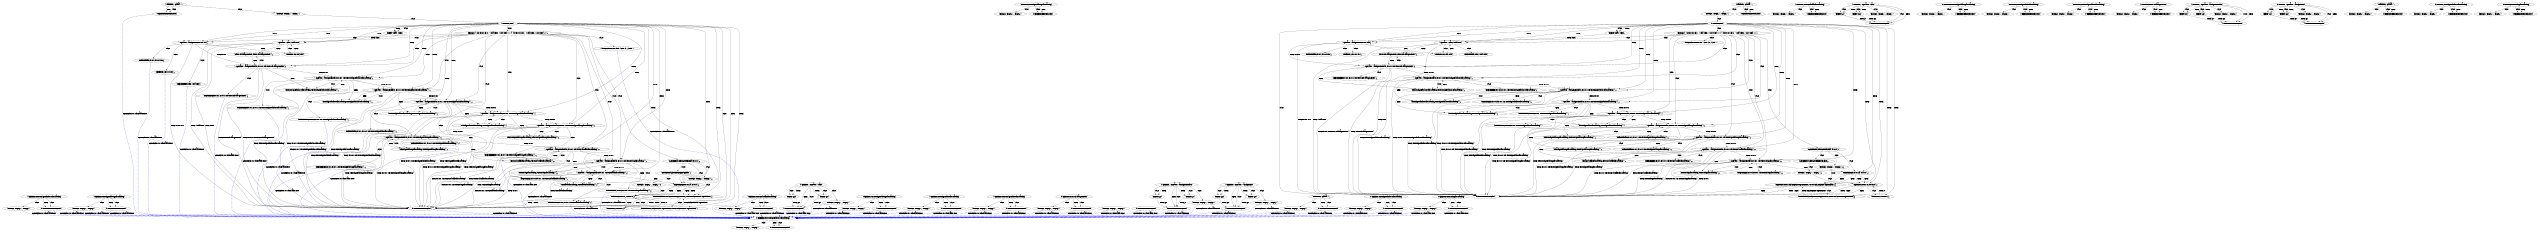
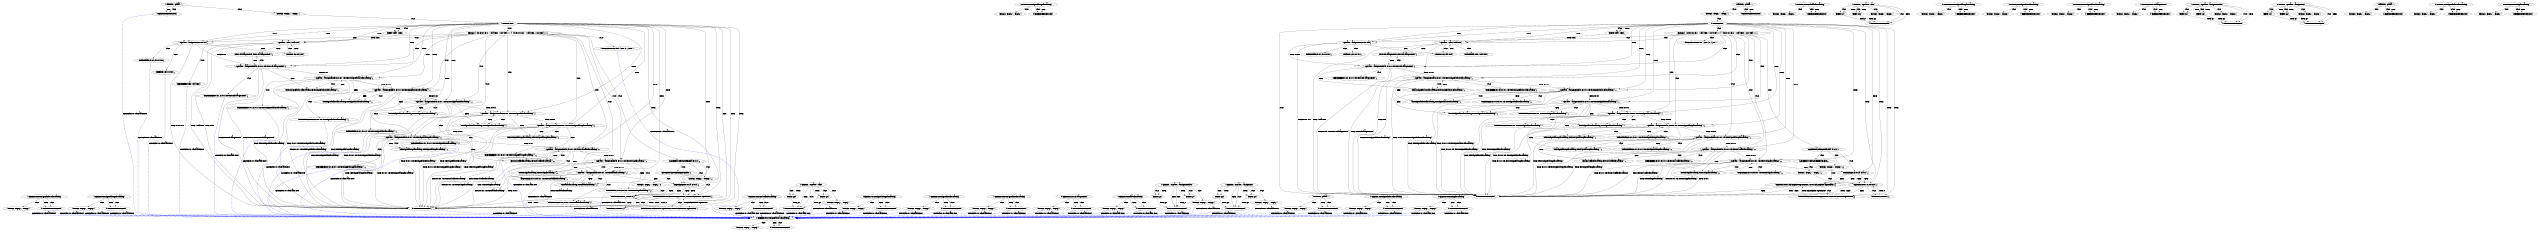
node "(METHOD,test_float_formatting)": added
